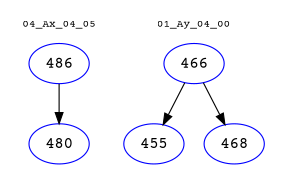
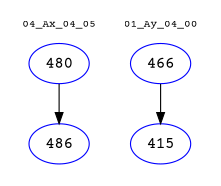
edge "486" -> "480": reversed
node "455": label "455" -> "415"
node "468": removed
